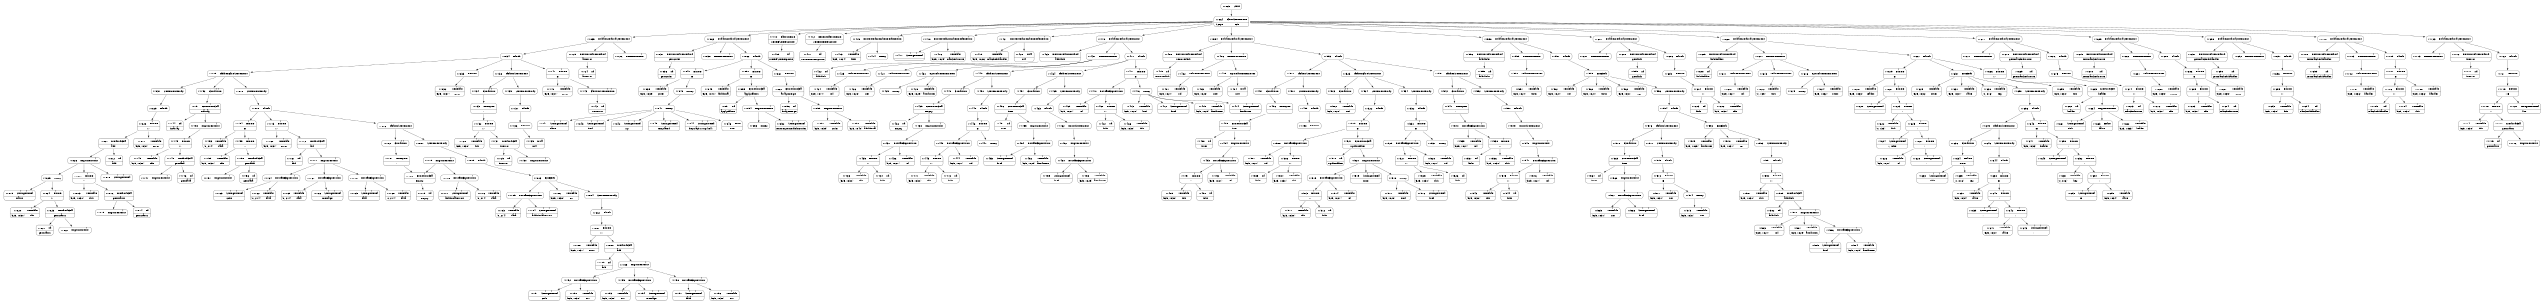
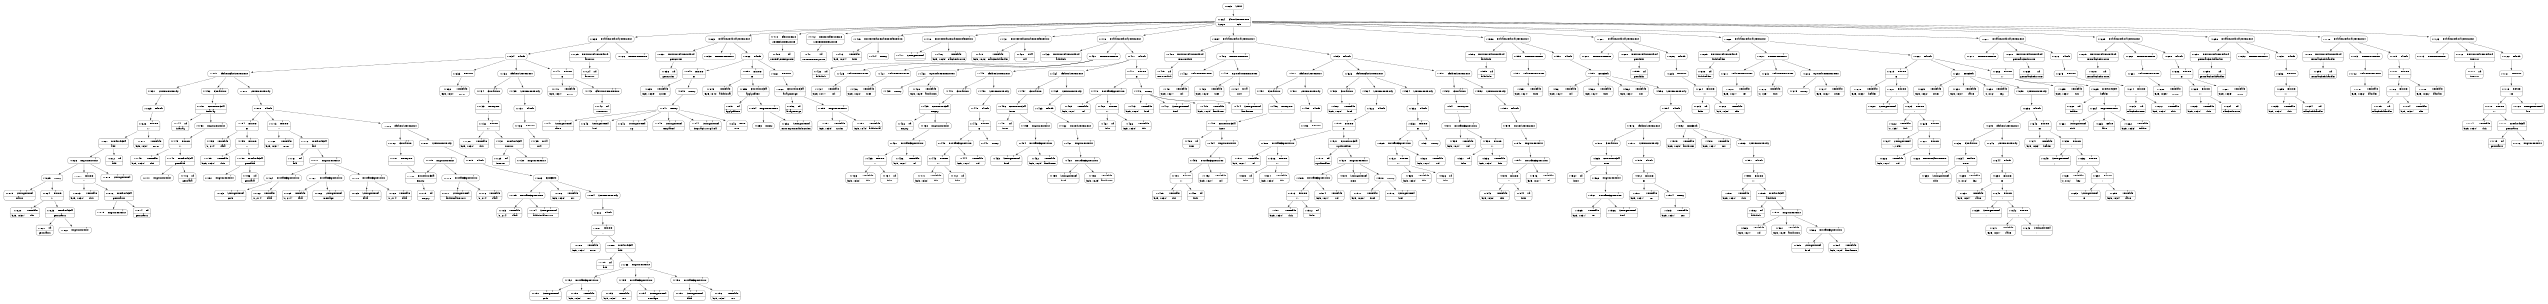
node "77628": text "StringLiteral" -> "ParentClassName"
